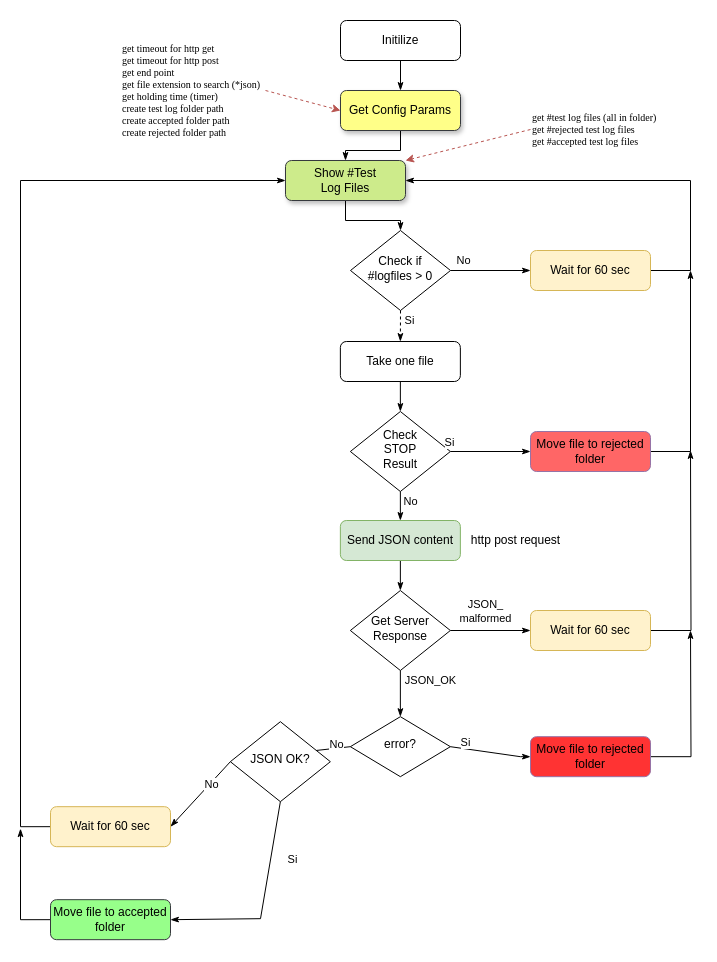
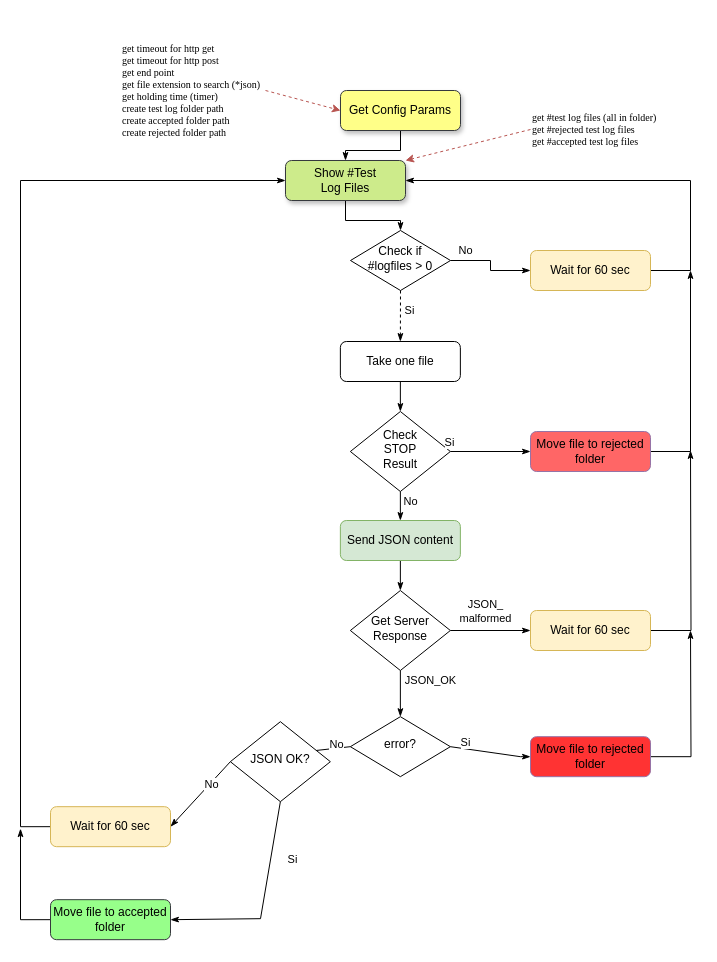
node "Initilize": removed
edge "Initilize" -> "Get Config Params": removed
node "Check if #logfiles > 0": size 100x80 -> 100x60
node "http post request": removed
